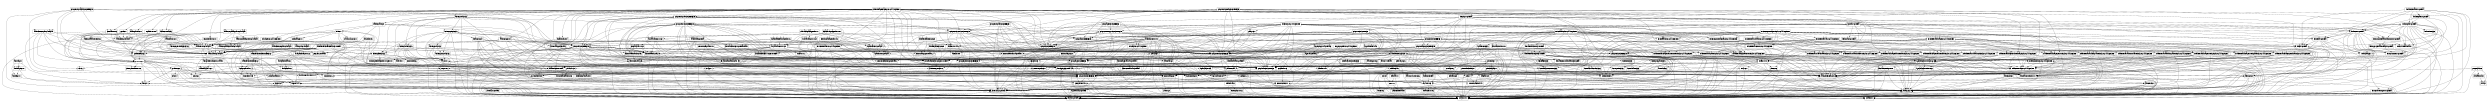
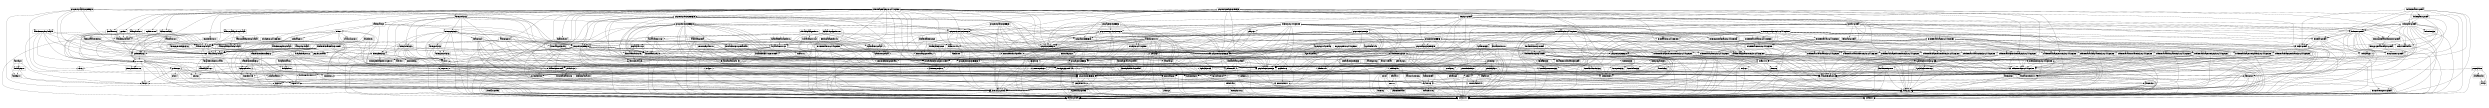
node "jackson_core_asl_1_9_13_redhat_4": label "jackson_core_asl_1_9_13_redhat_4" -> "jackson_logback_asl_1_9_13_redhat_4"
